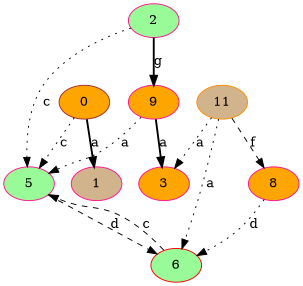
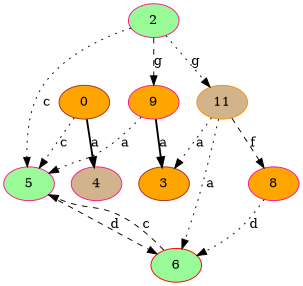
edge "2" -> "9": style bold -> dashed
edge "2" -> "11": added, label "g"
node "1": label "1" -> "4"
node "3": color deeppink -> brown
